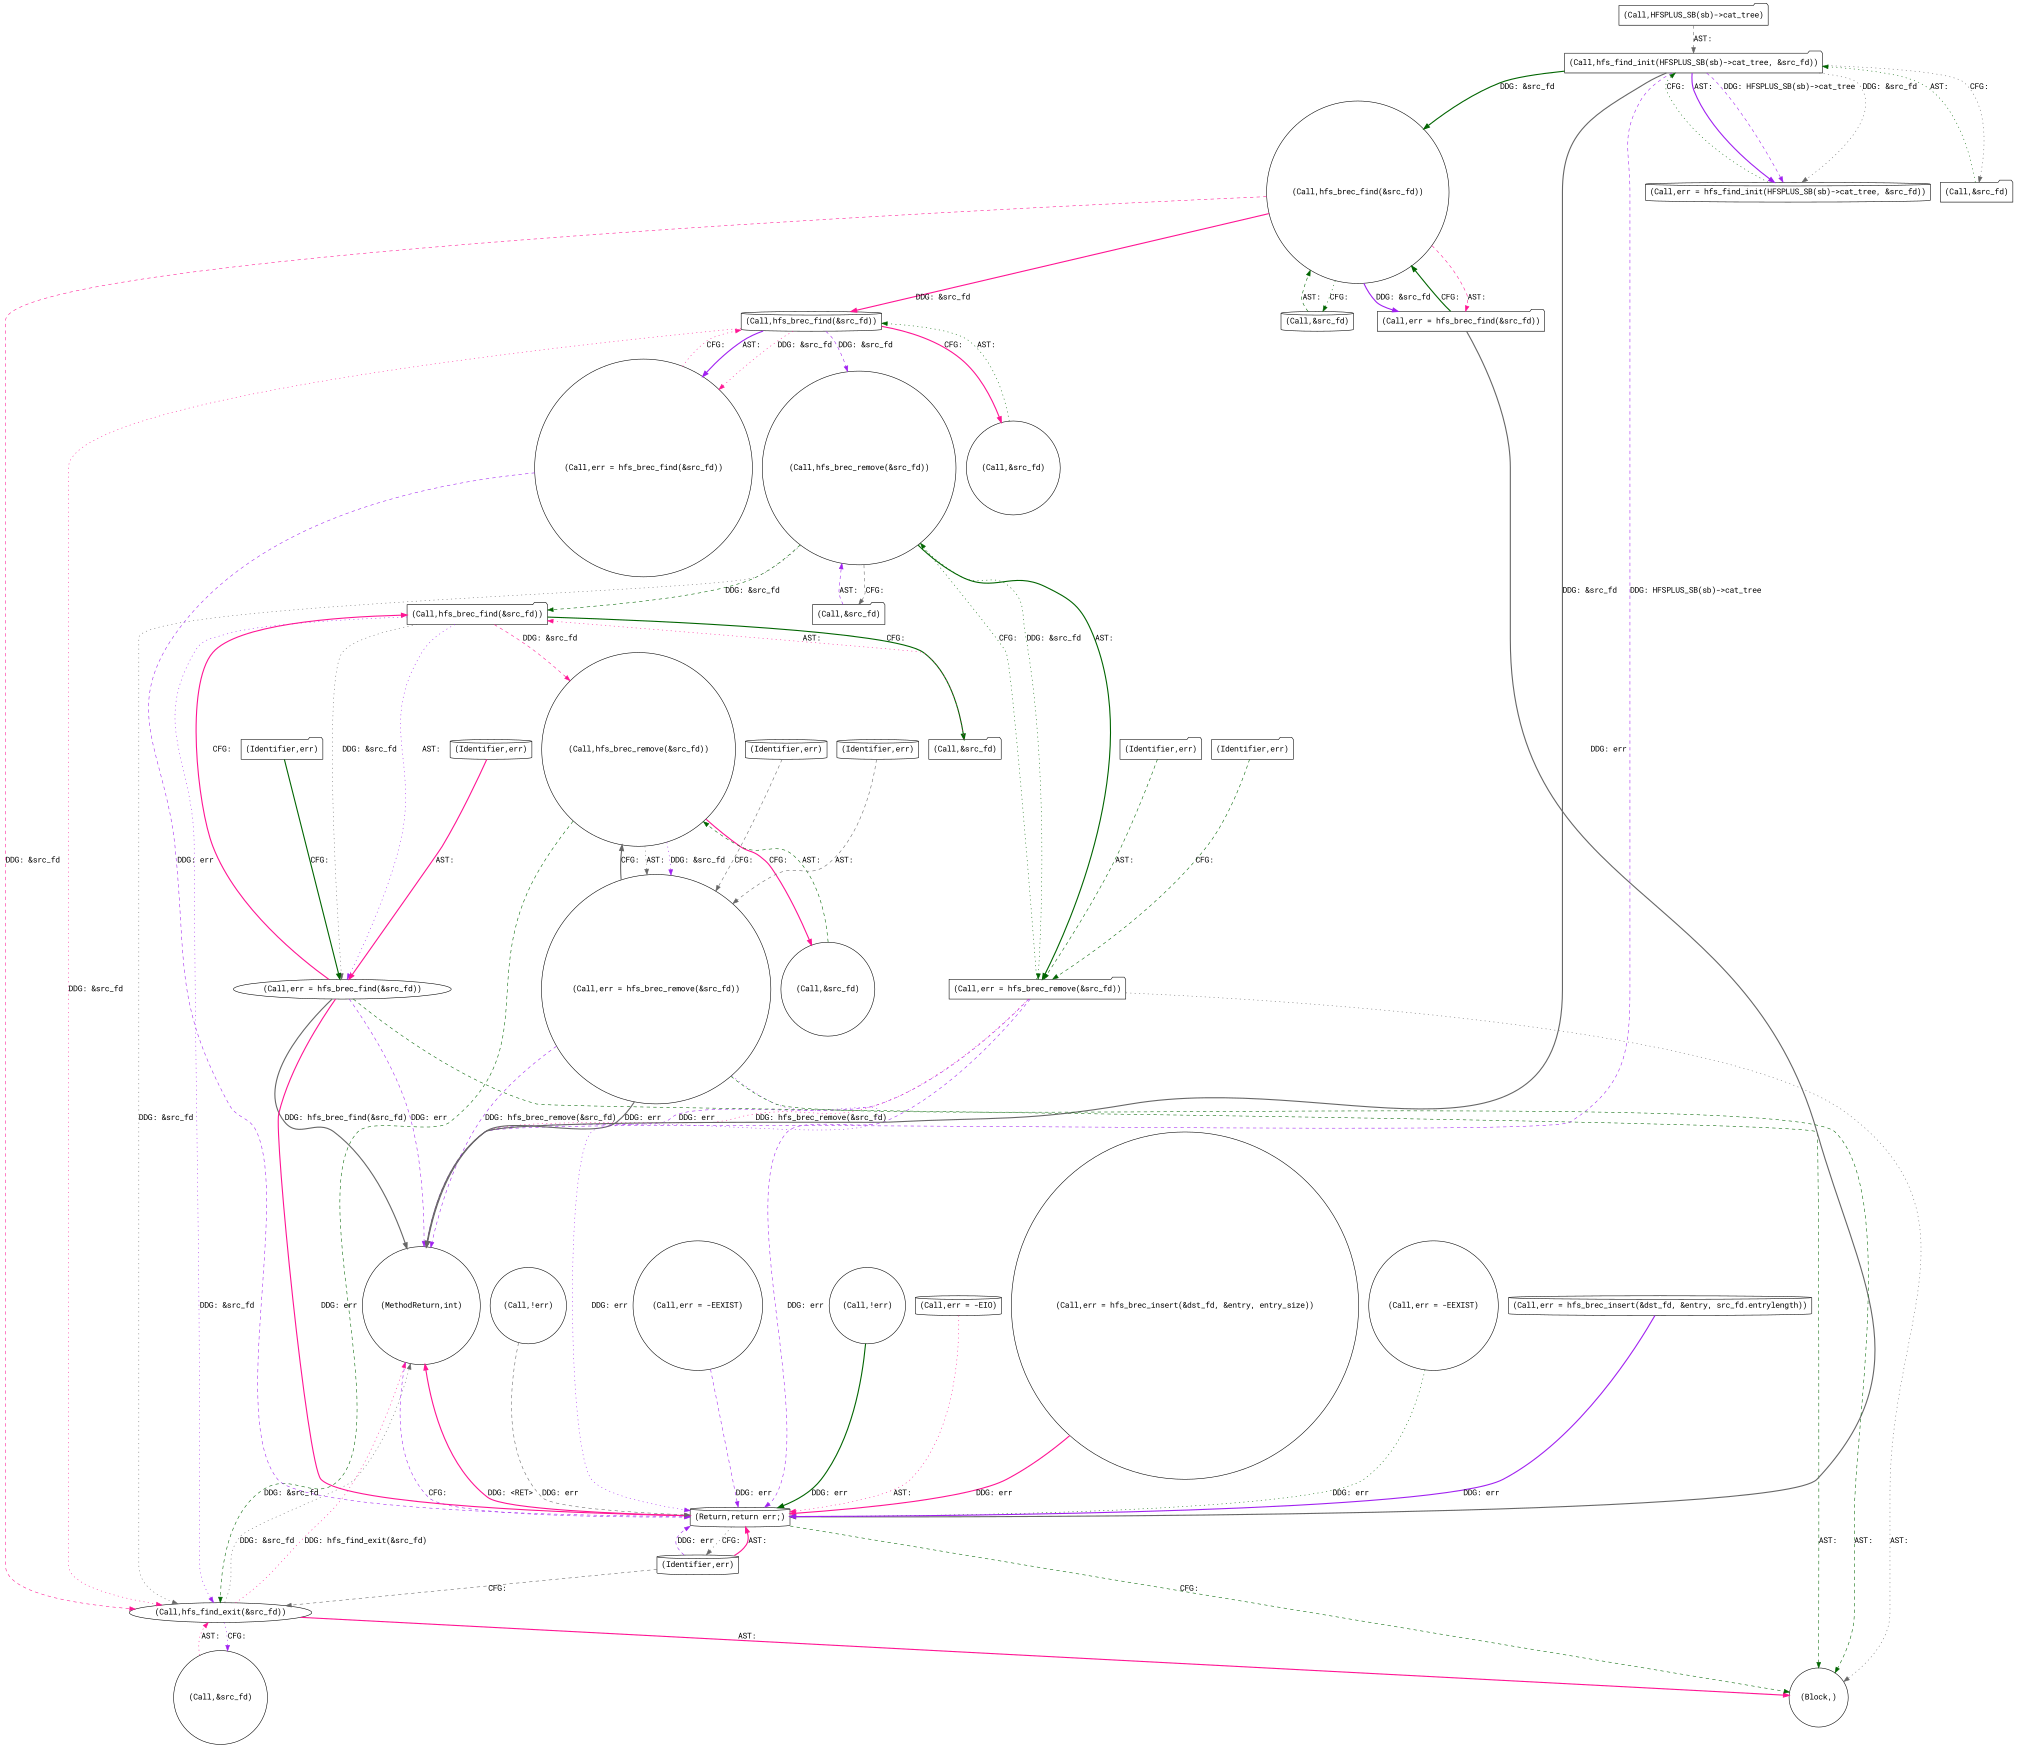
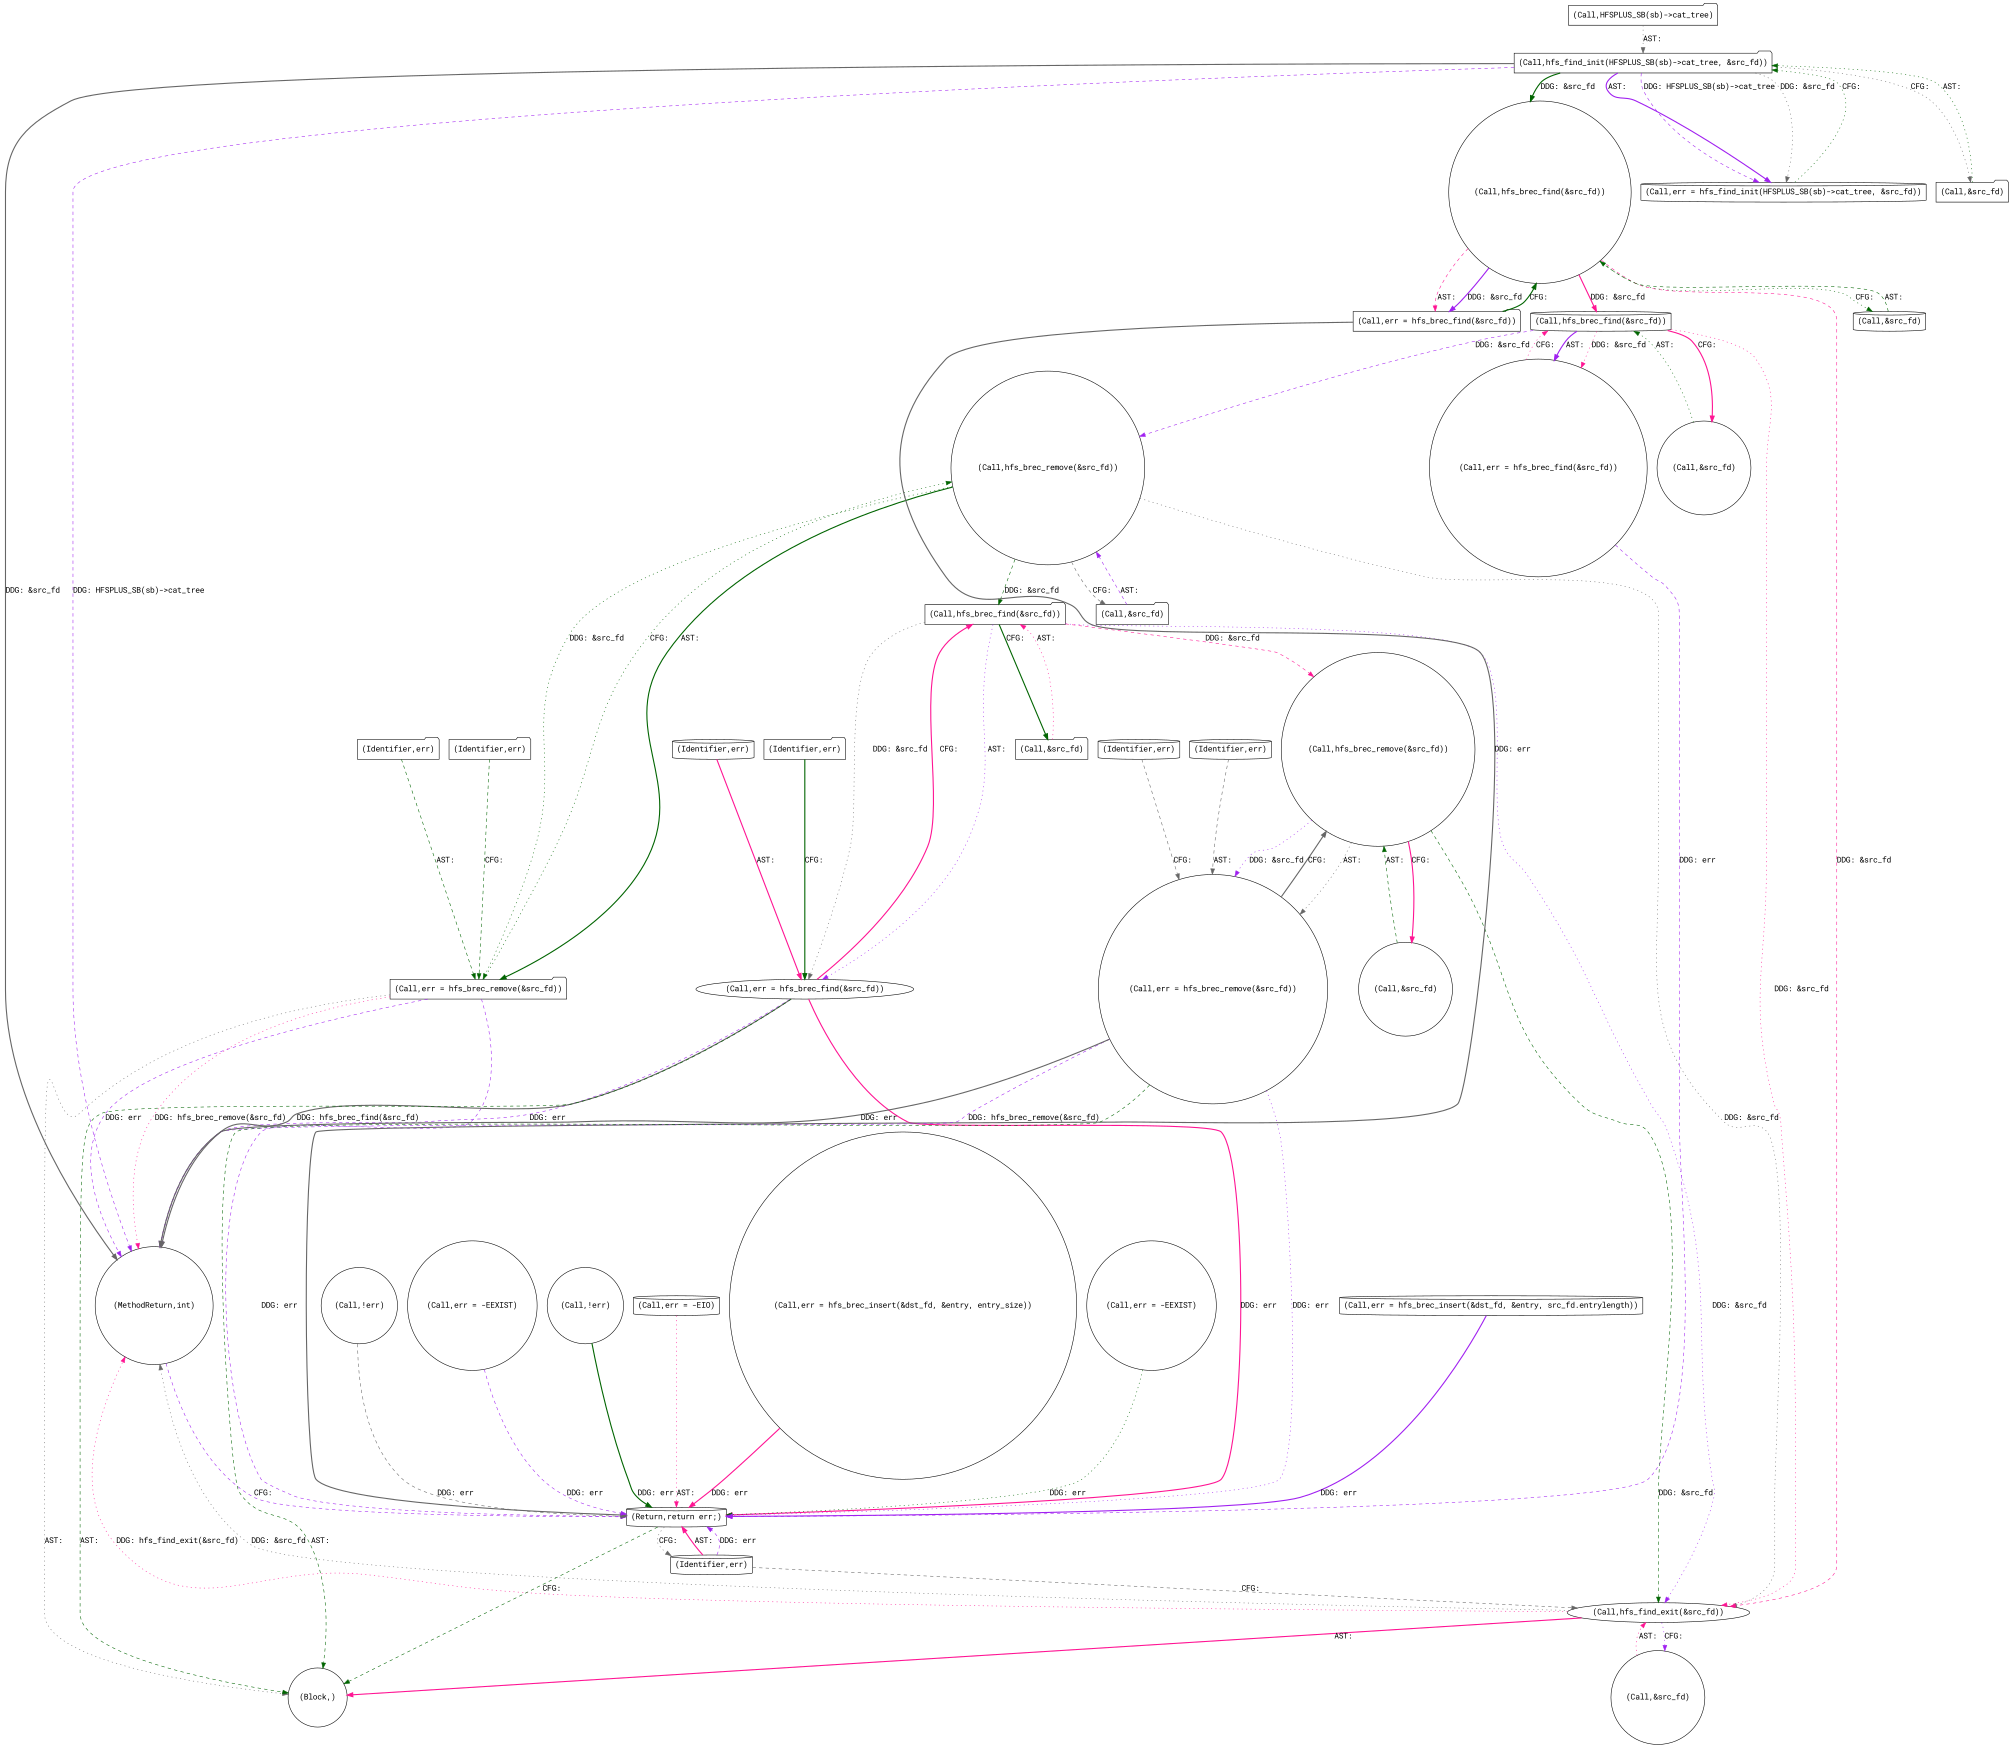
edge "(Call,HFSPLUS_SB(sb)->cat_tree)" -> "(Call,hfs_find_init(HFSPLUS_SB(sb)->cat_tree, &src_fd))": style dashed -> dotted
edge "(Return,return err;)" -> "(MethodReturn,int)": removed, label "DDG: <RET>"
